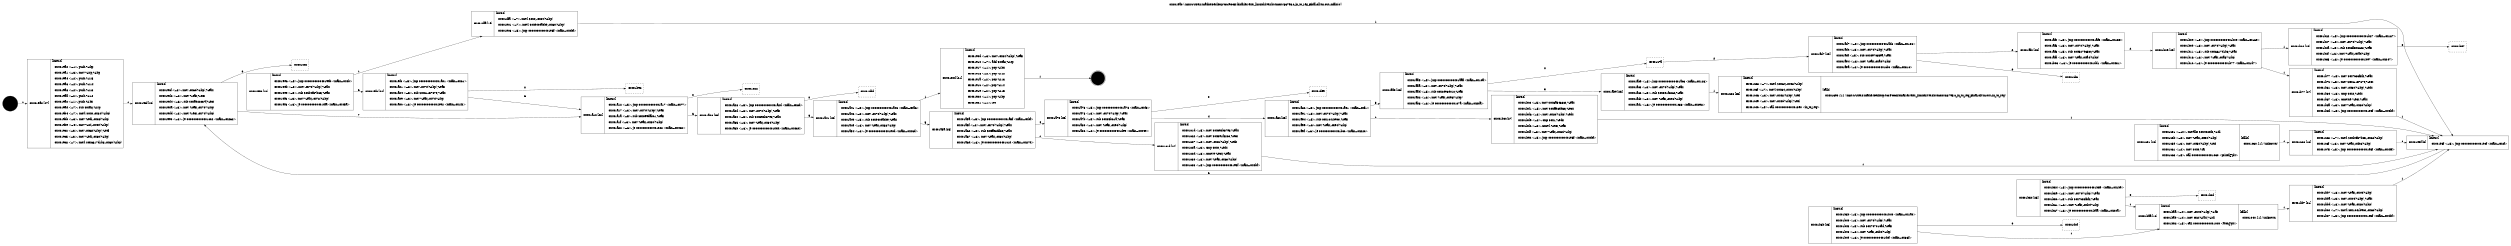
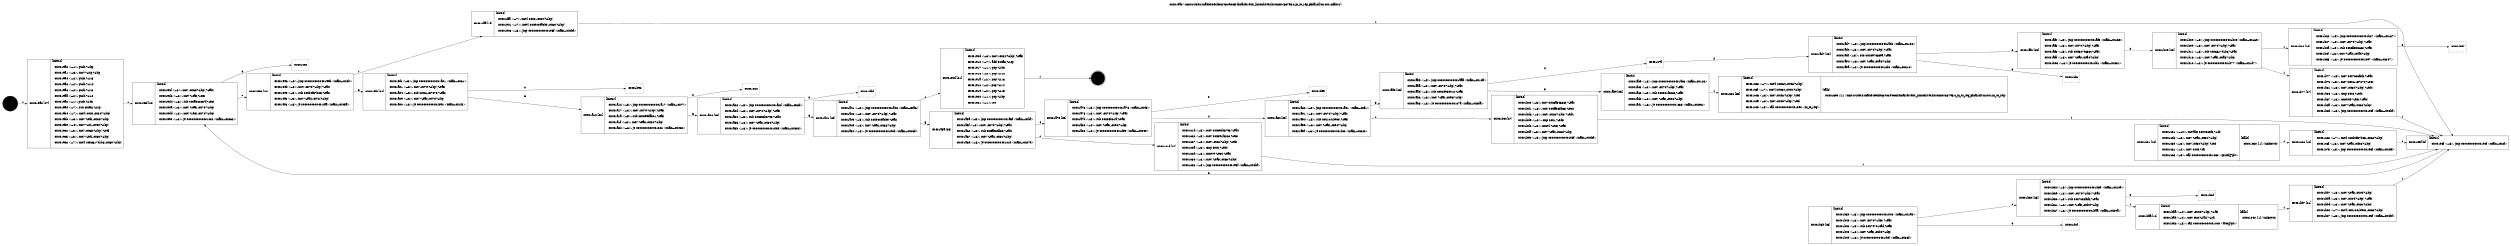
edge "0x4019cf [23]" -> "0x401a12 [22]": now "0x4019cf [23]" -> "0x4019e6 [22]"
edge "0x401b3b [25]" -> "0x401baa [13]": now "0x401b3b [25]" -> "0x401b54 [25]"
